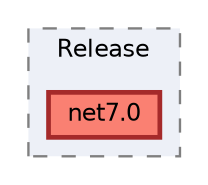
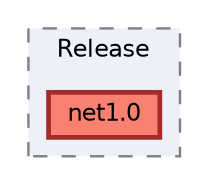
node "net7.0": label "net7.0" -> "net1.0"
